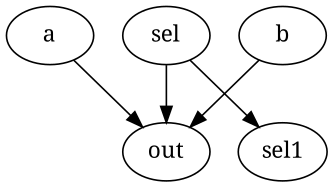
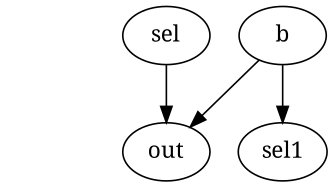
node "a": removed
edge "sel" -> "sel1": now "b" -> "sel1"
